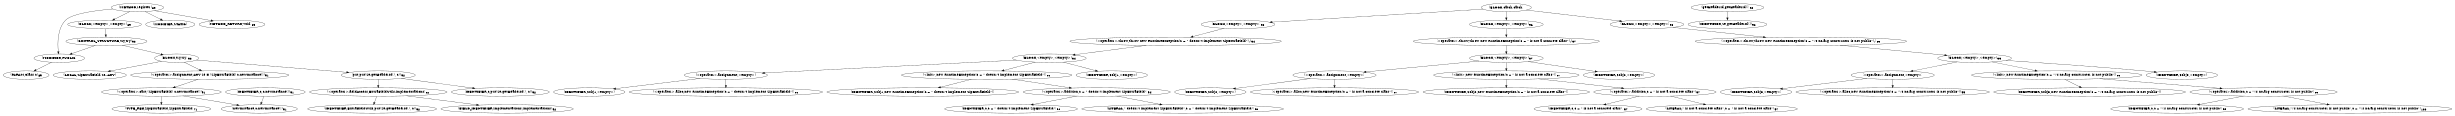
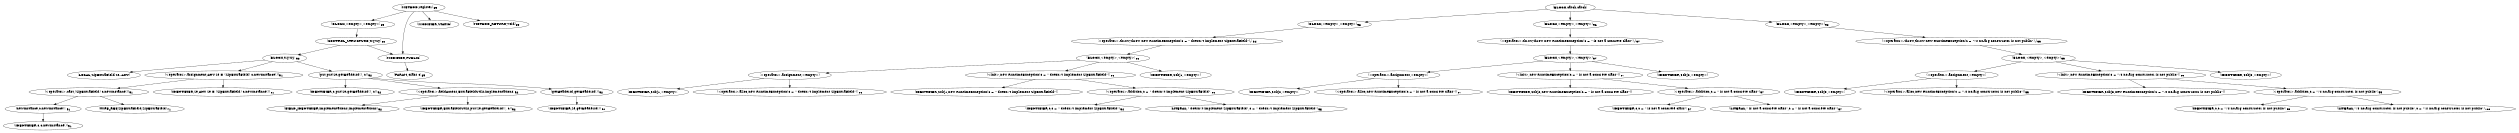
edge "(put,put(ze.getHeaderId(), c))" -> "(getHeaderId,getHeaderId())": added
node "(IDENTIFIER,ze,ANY ze = (ZipExtraField) c.newInstance())": added
edge "(IDENTIFIER,c,c.newInstance())" -> "(newInstance,c.newInstance())": reversed
